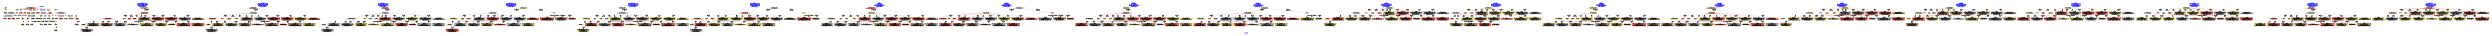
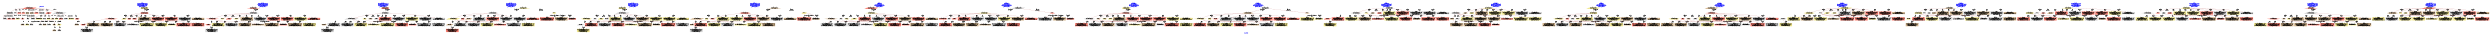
edge "Person2" -> "Place4": added, label "placeOfDeath"
